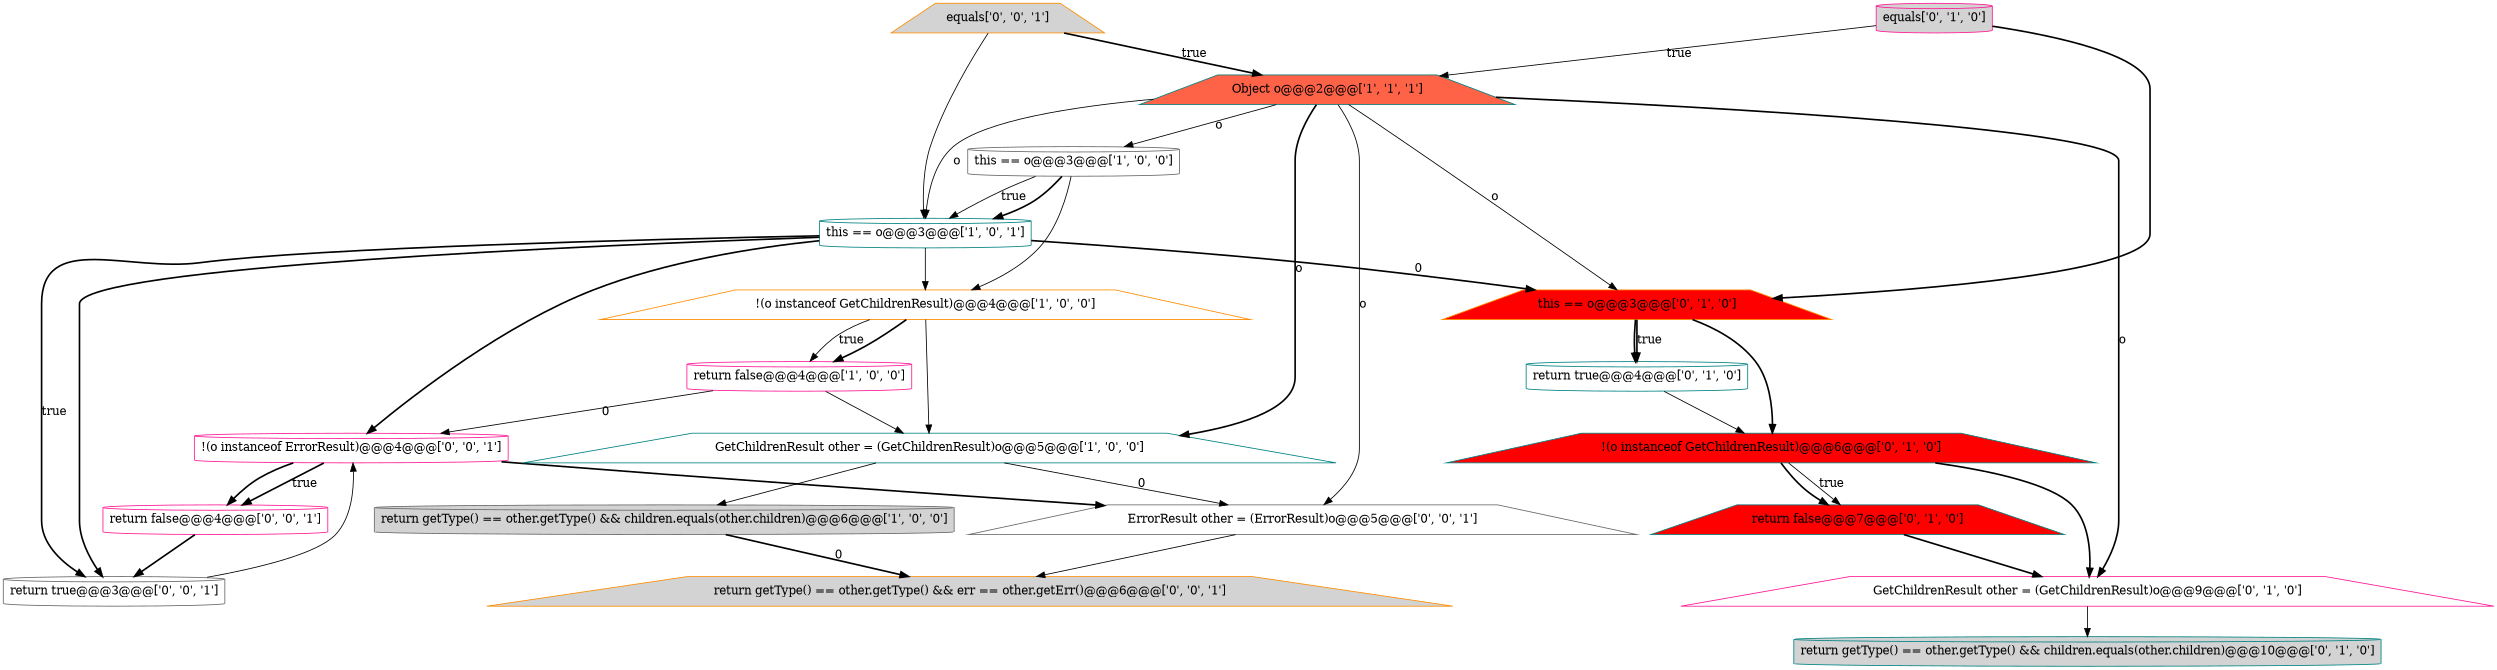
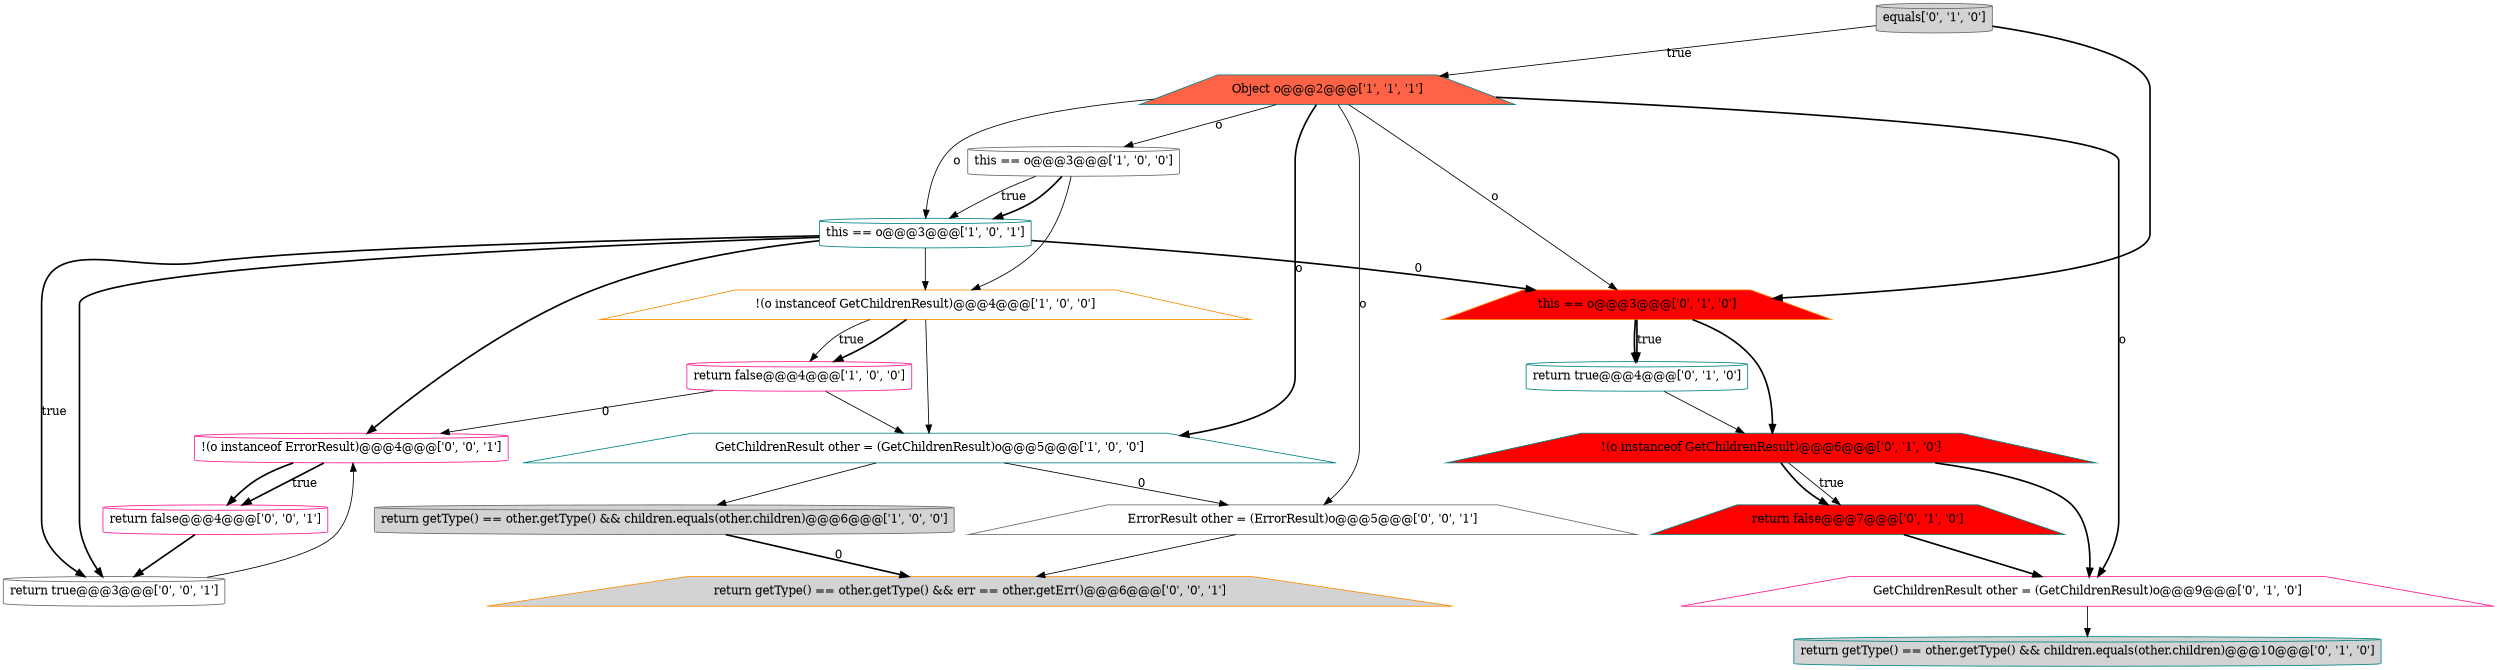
node "equals['0', '0', '1']": removed
node "equals['0', '1', '0']": color deeppink -> gray40
edge "!(o instanceof ErrorResult)@@@4@@@['0', '0', '1']" -> "ErrorResult other = (ErrorResult)o@@@5@@@['0', '0', '1']": removed
